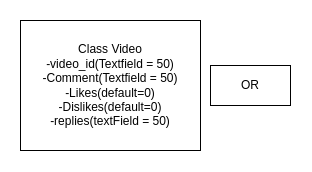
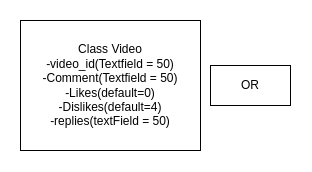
node "Class Video -video_id(Textfield = 50) -Comment(Textfield = 50) -Likes(default=0) -Dislikes(default=0) -replies(textField = 50)": label "Class Video -video_id(Textfield = 50) -Comment(Textfield = 50) -Likes(default=0) -Dislikes(default=0) -replies(textField = 50)" -> "Class Video -video_id(Textfield = 50) -Comment(Textfield = 50) -Likes(default=0) -Dislikes(default=4) -replies(textField = 50)"
